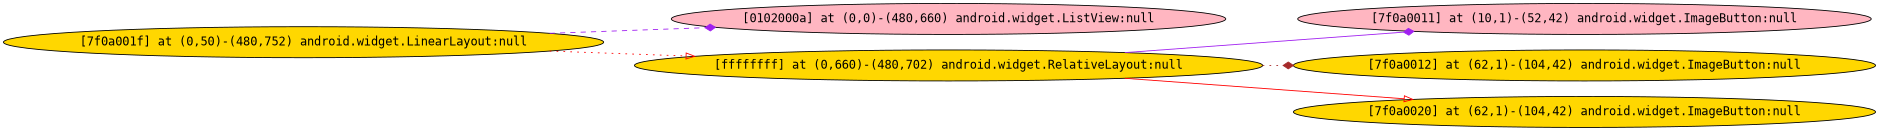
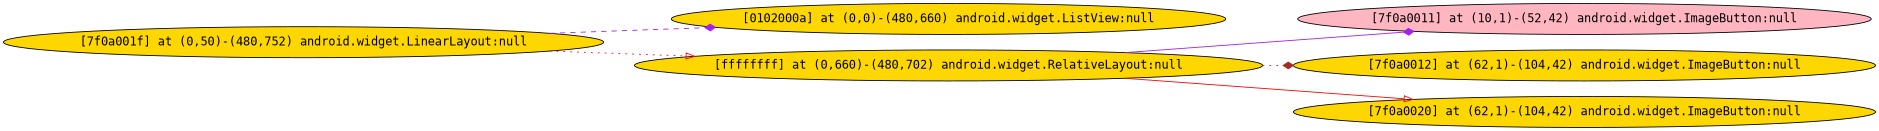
node "[0102000a] at (0,0)-(480,660) android.widget.ListView:null": fillcolor lightpink -> gold
